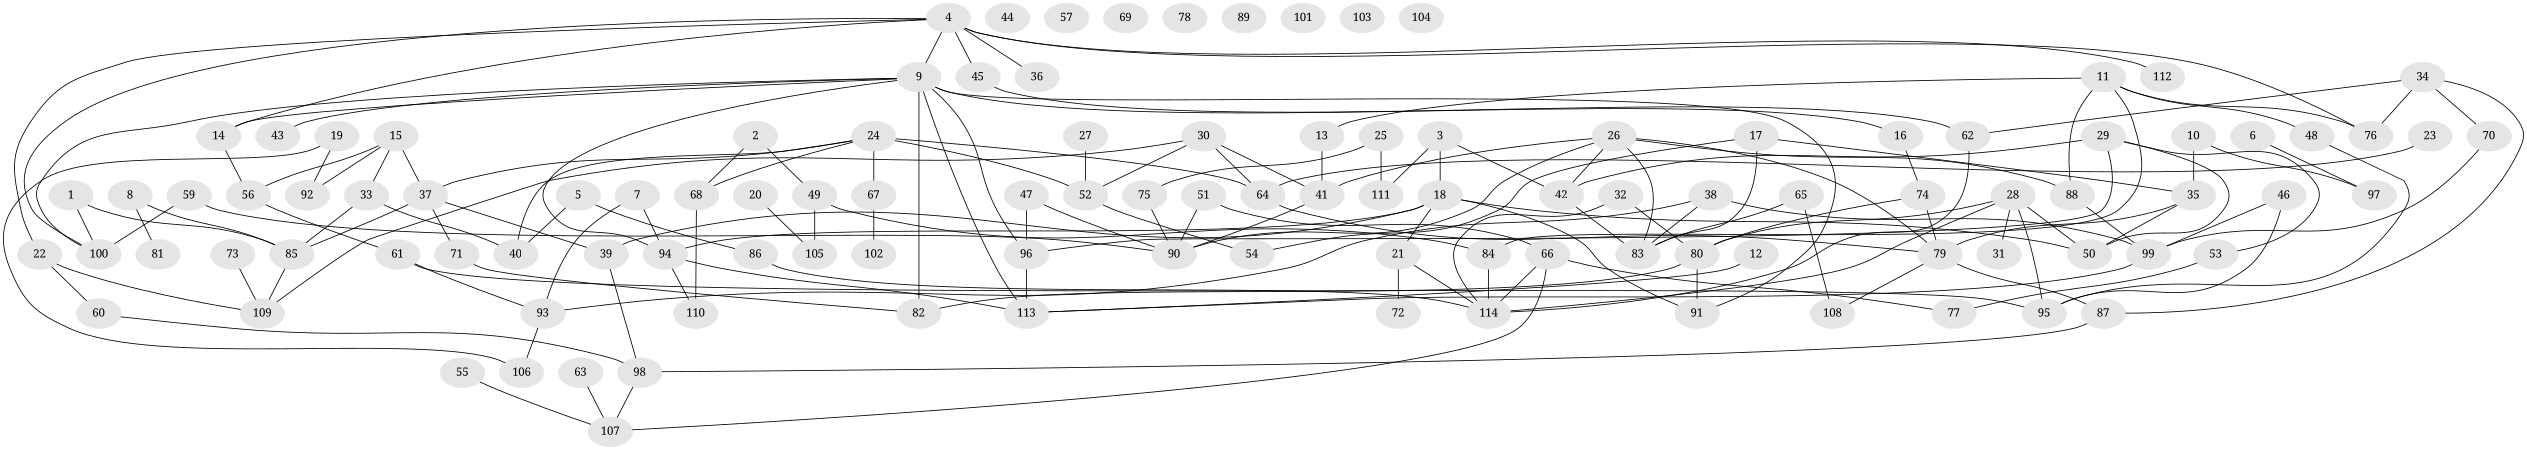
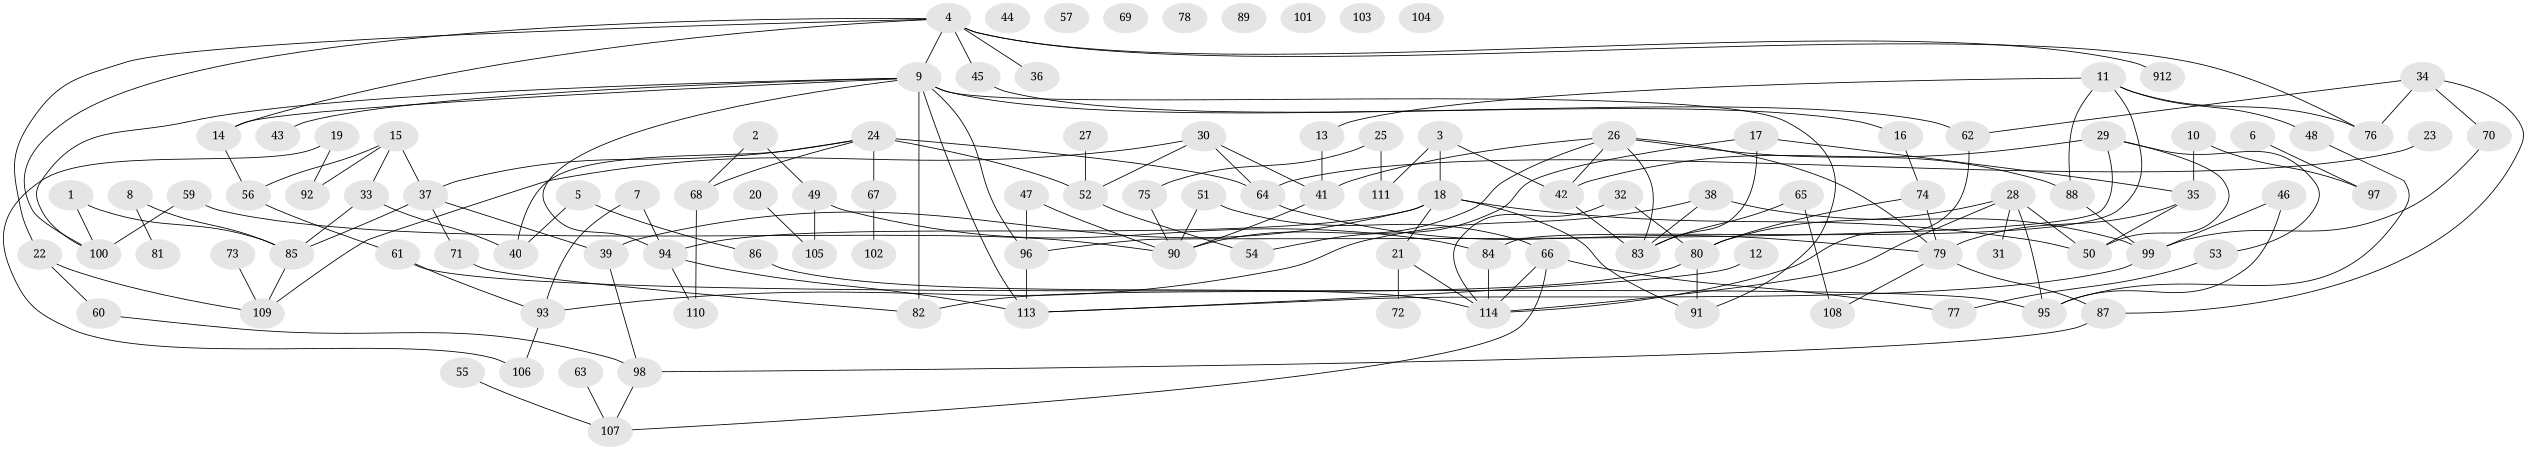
node "112": label "112" -> "912"
